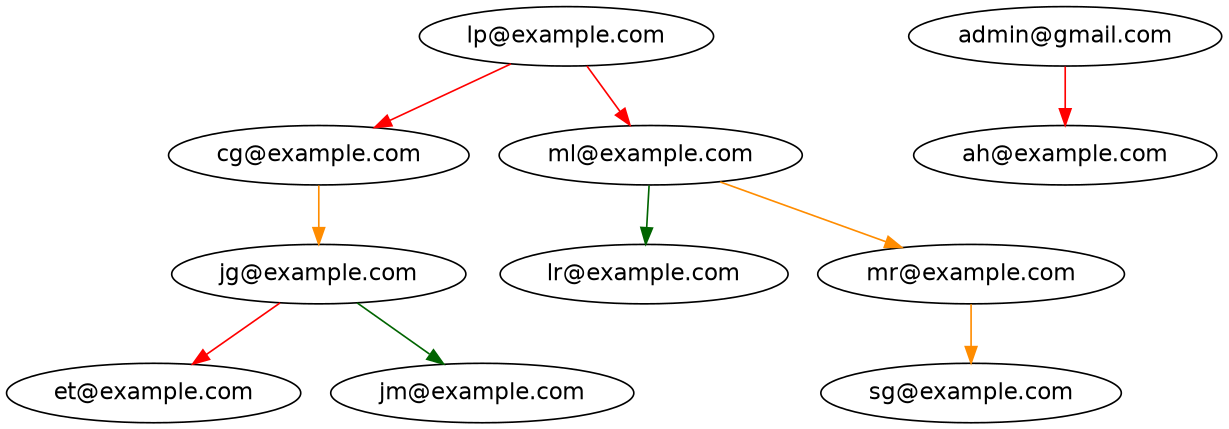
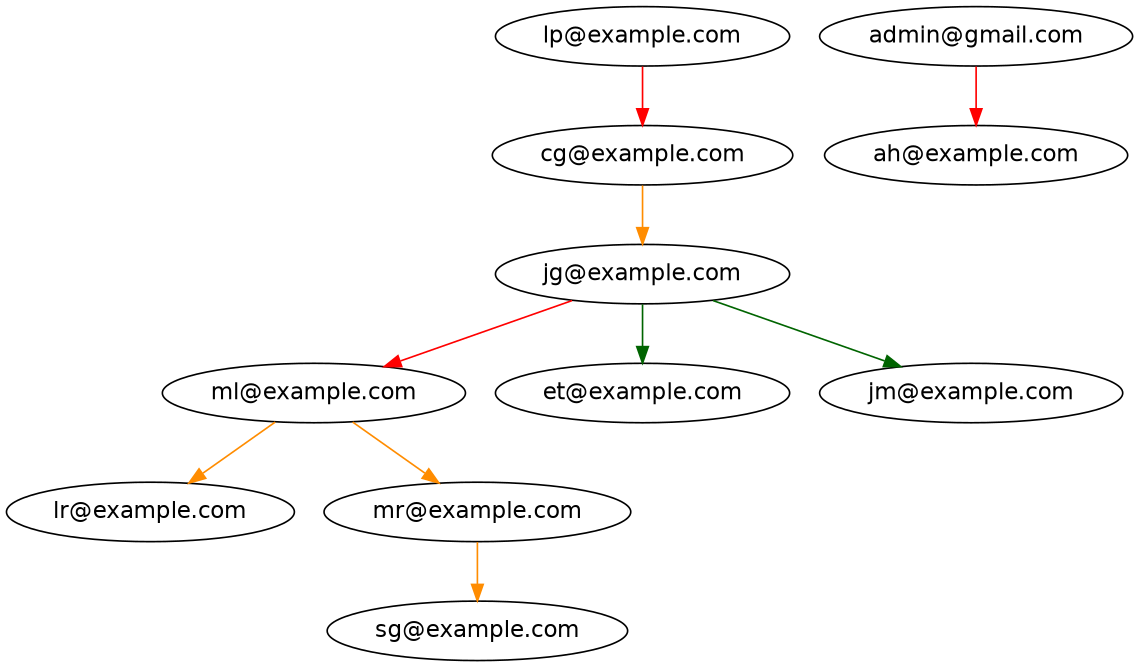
edge "lp@example.com" -> "ml@example.com": now "jg@example.com" -> "ml@example.com"
edge "ml@example.com" -> "lr@example.com": color darkgreen -> darkorange
edge "jg@example.com" -> "et@example.com": color red -> darkgreen
